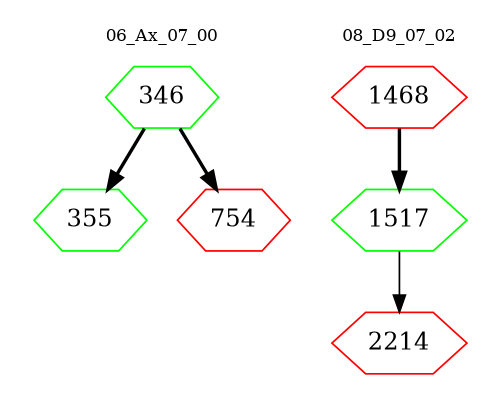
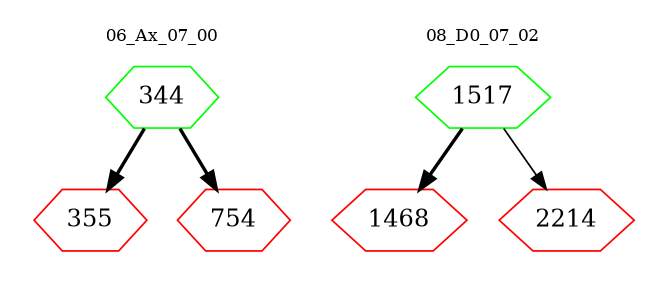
cluster "08_D9_07_02": label "08_D9_07_02" -> "08_D0_07_02"
node "346": label "346" -> "344"
edge "1468" -> "1517": reversed
node "355": color green -> red
